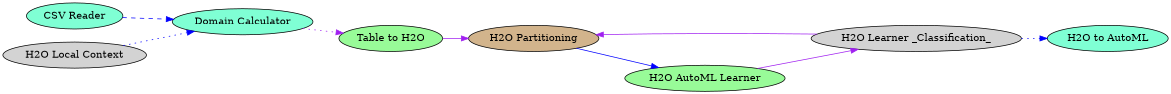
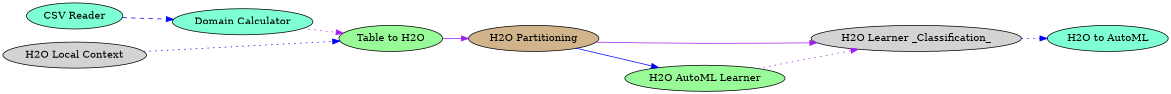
edge "H2O Learner _Classification_" -> "H2O Partitioning": reversed
edge "H2O Local Context" -> "Domain Calculator": now "H2O Local Context" -> "Table to H2O"
edge "H2O AutoML Learner" -> "H2O Learner _Classification_": style solid -> dotted
